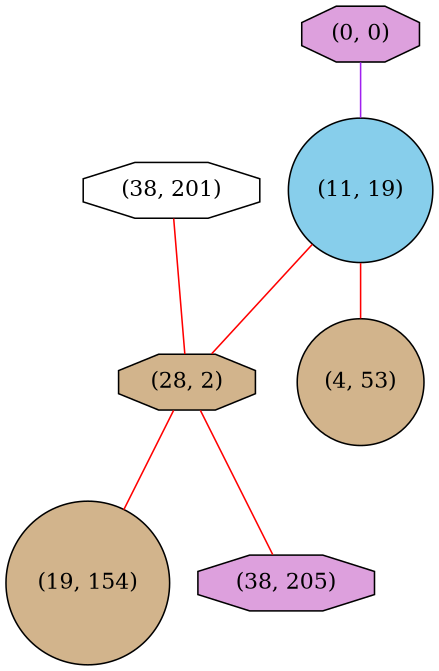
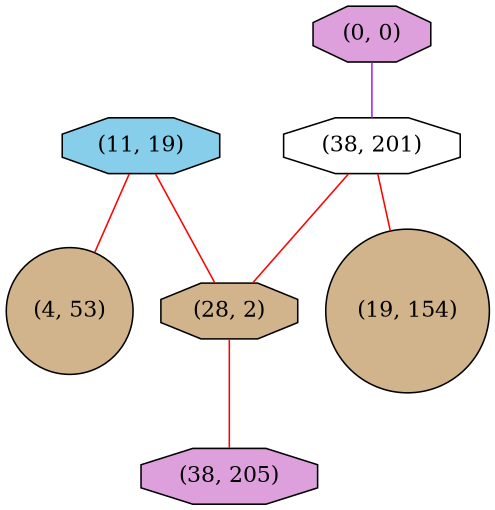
edge "(0, 0)" -- "(11, 19)": now "(0, 0)" -- "(38, 201)"
node "(11, 19)": shape circle -> octagon
edge "(28, 2)" -- "(19, 154)": now "(38, 201)" -- "(19, 154)"
